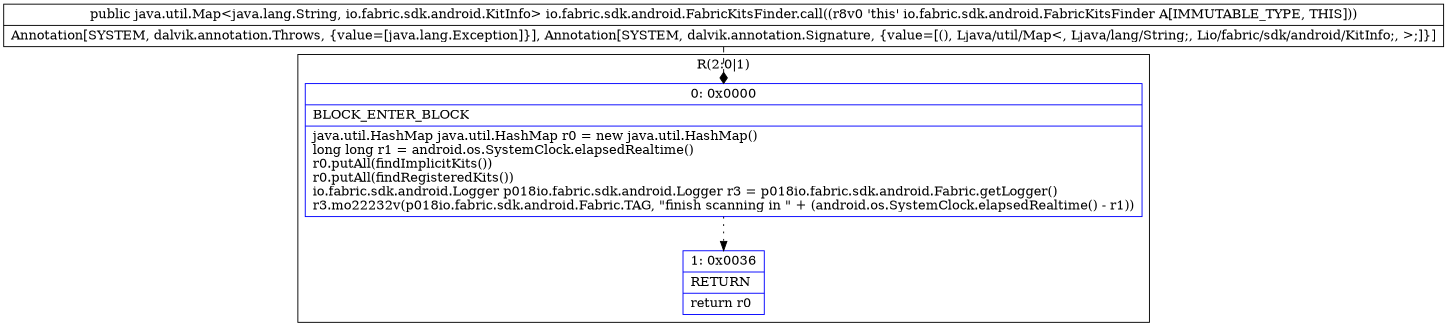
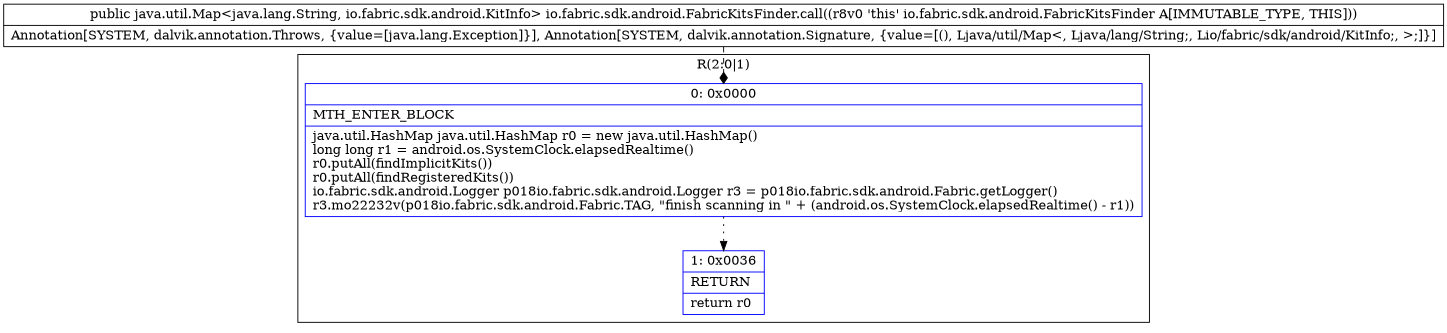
node "0: 0x0000": text "BLOCK_ENTER_BLOCK" -> "MTH_ENTER_BLOCK"
